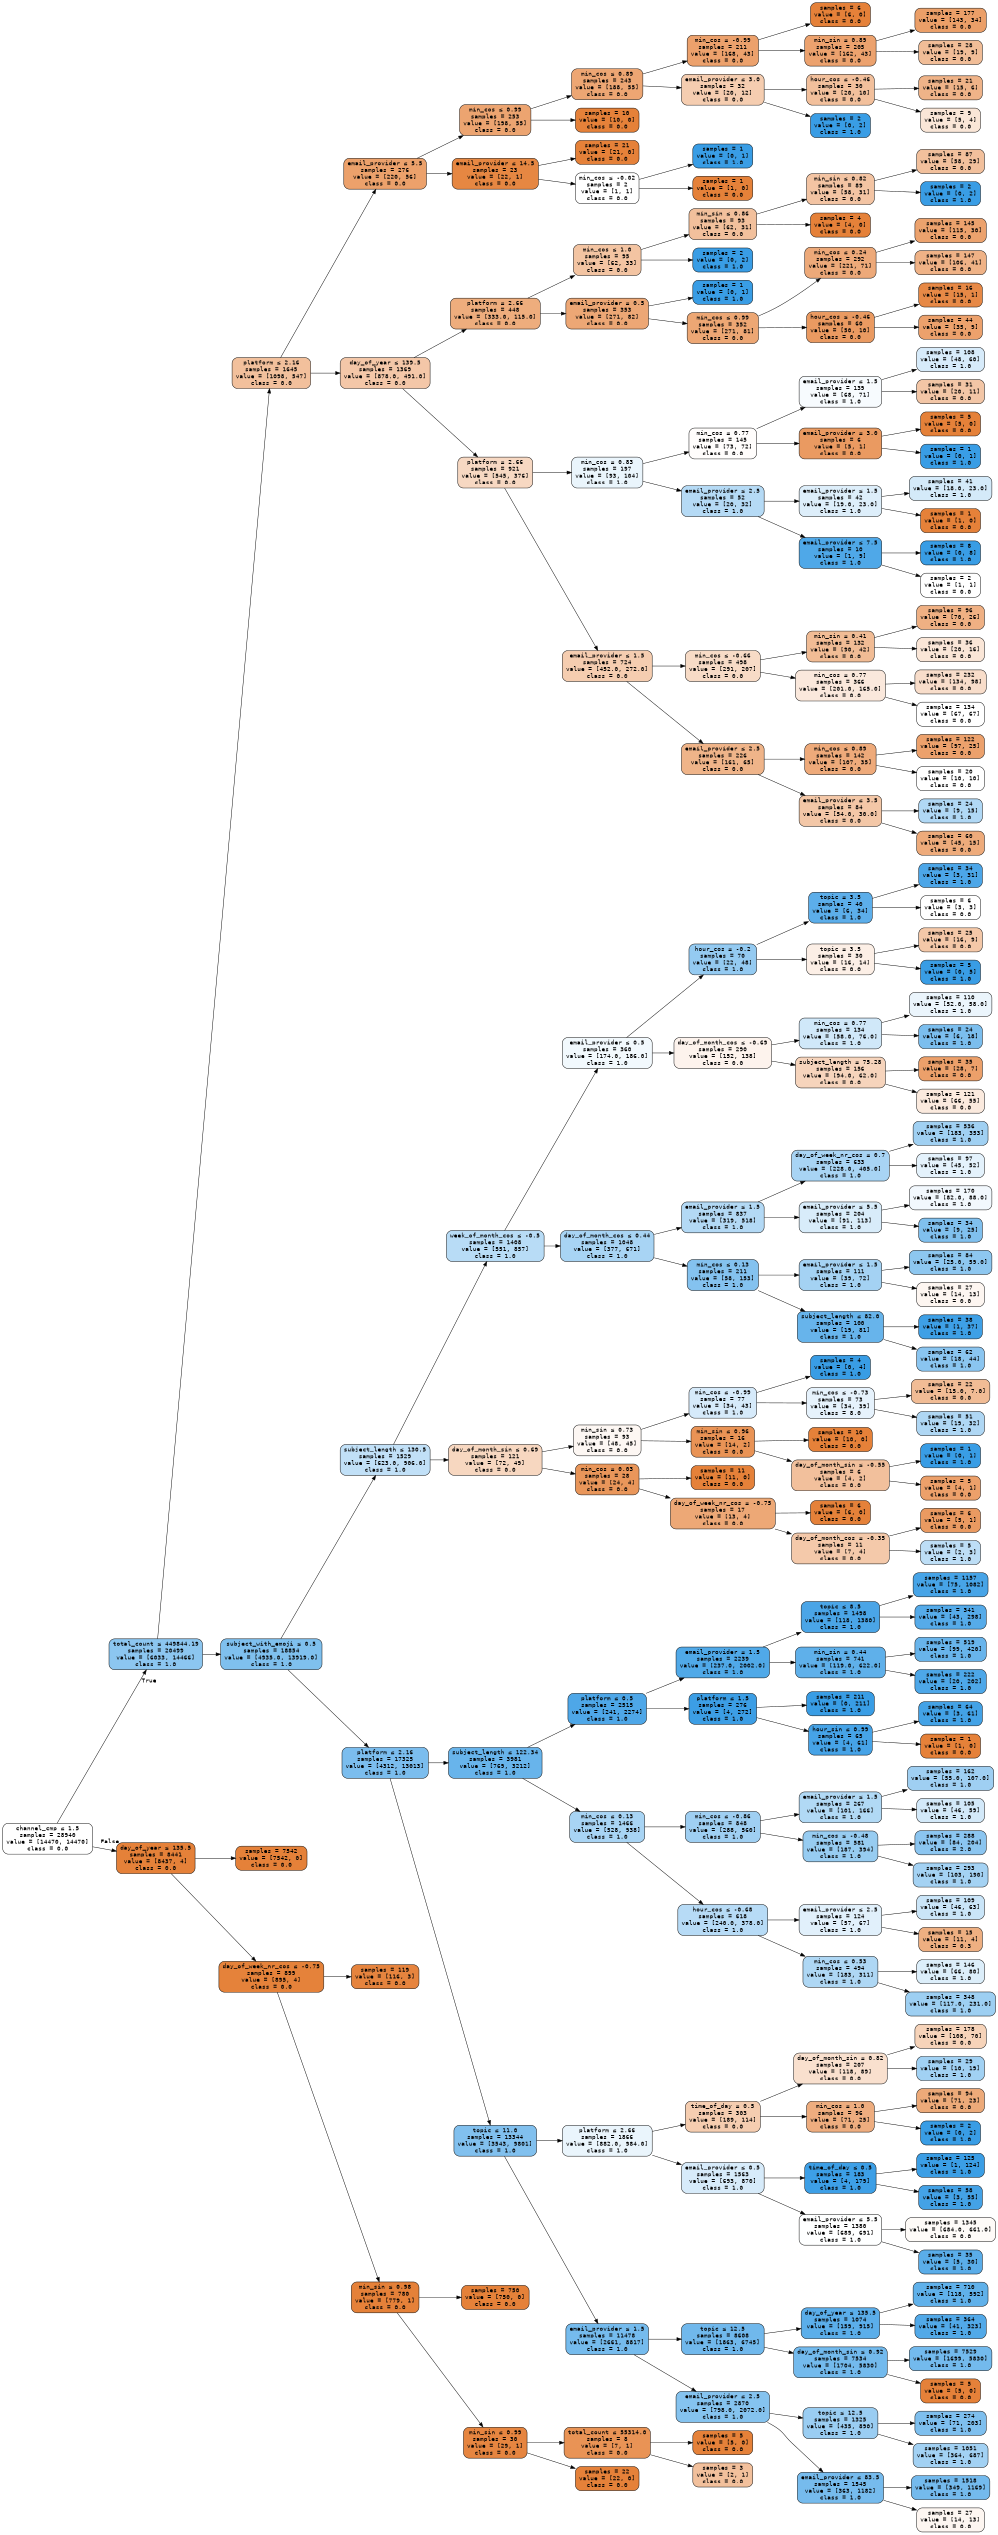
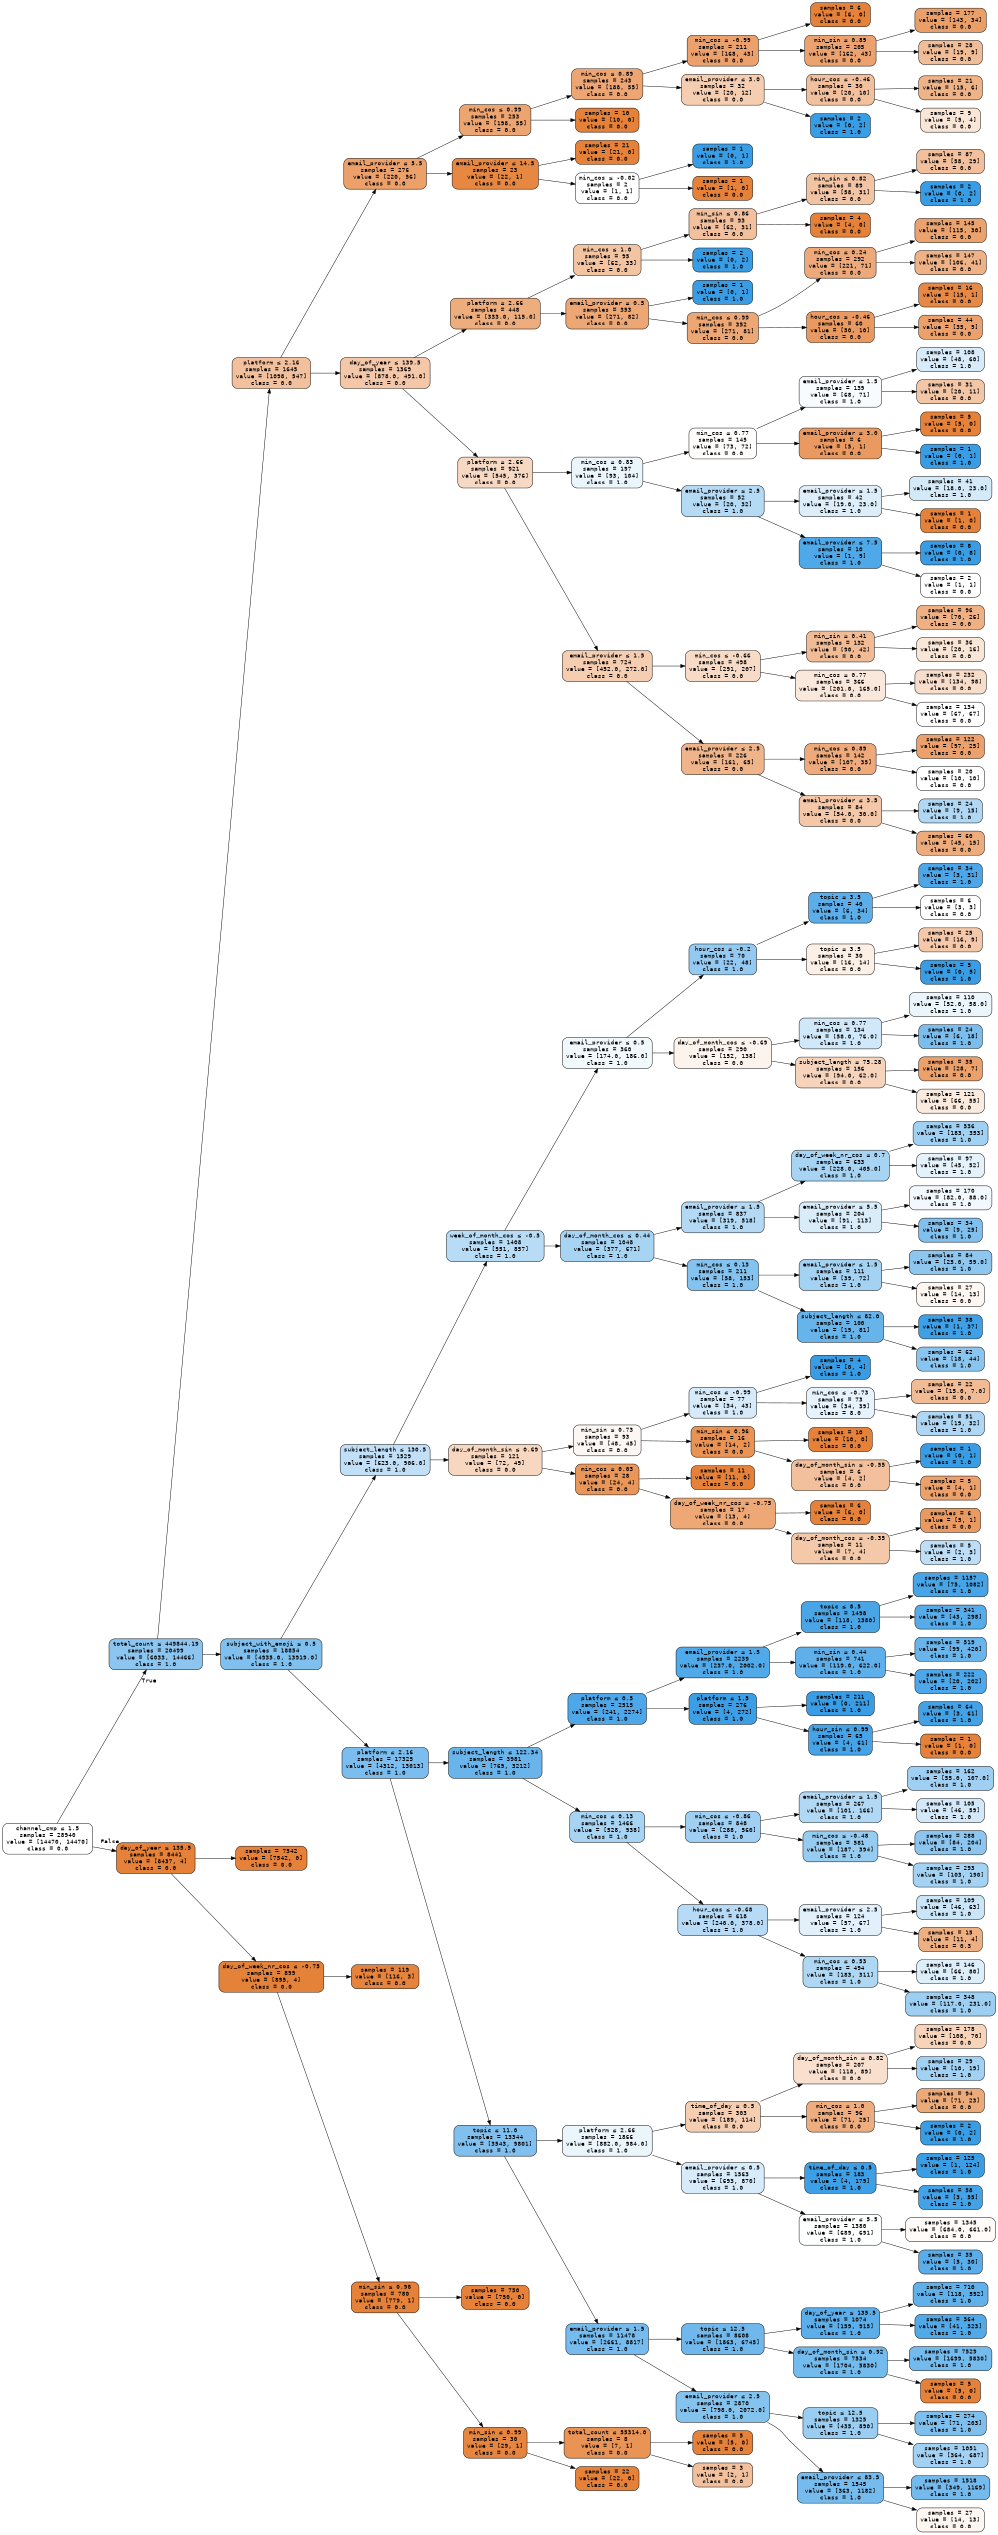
node "samples = 288": text "class = 2.0" -> "class = 1.0"
